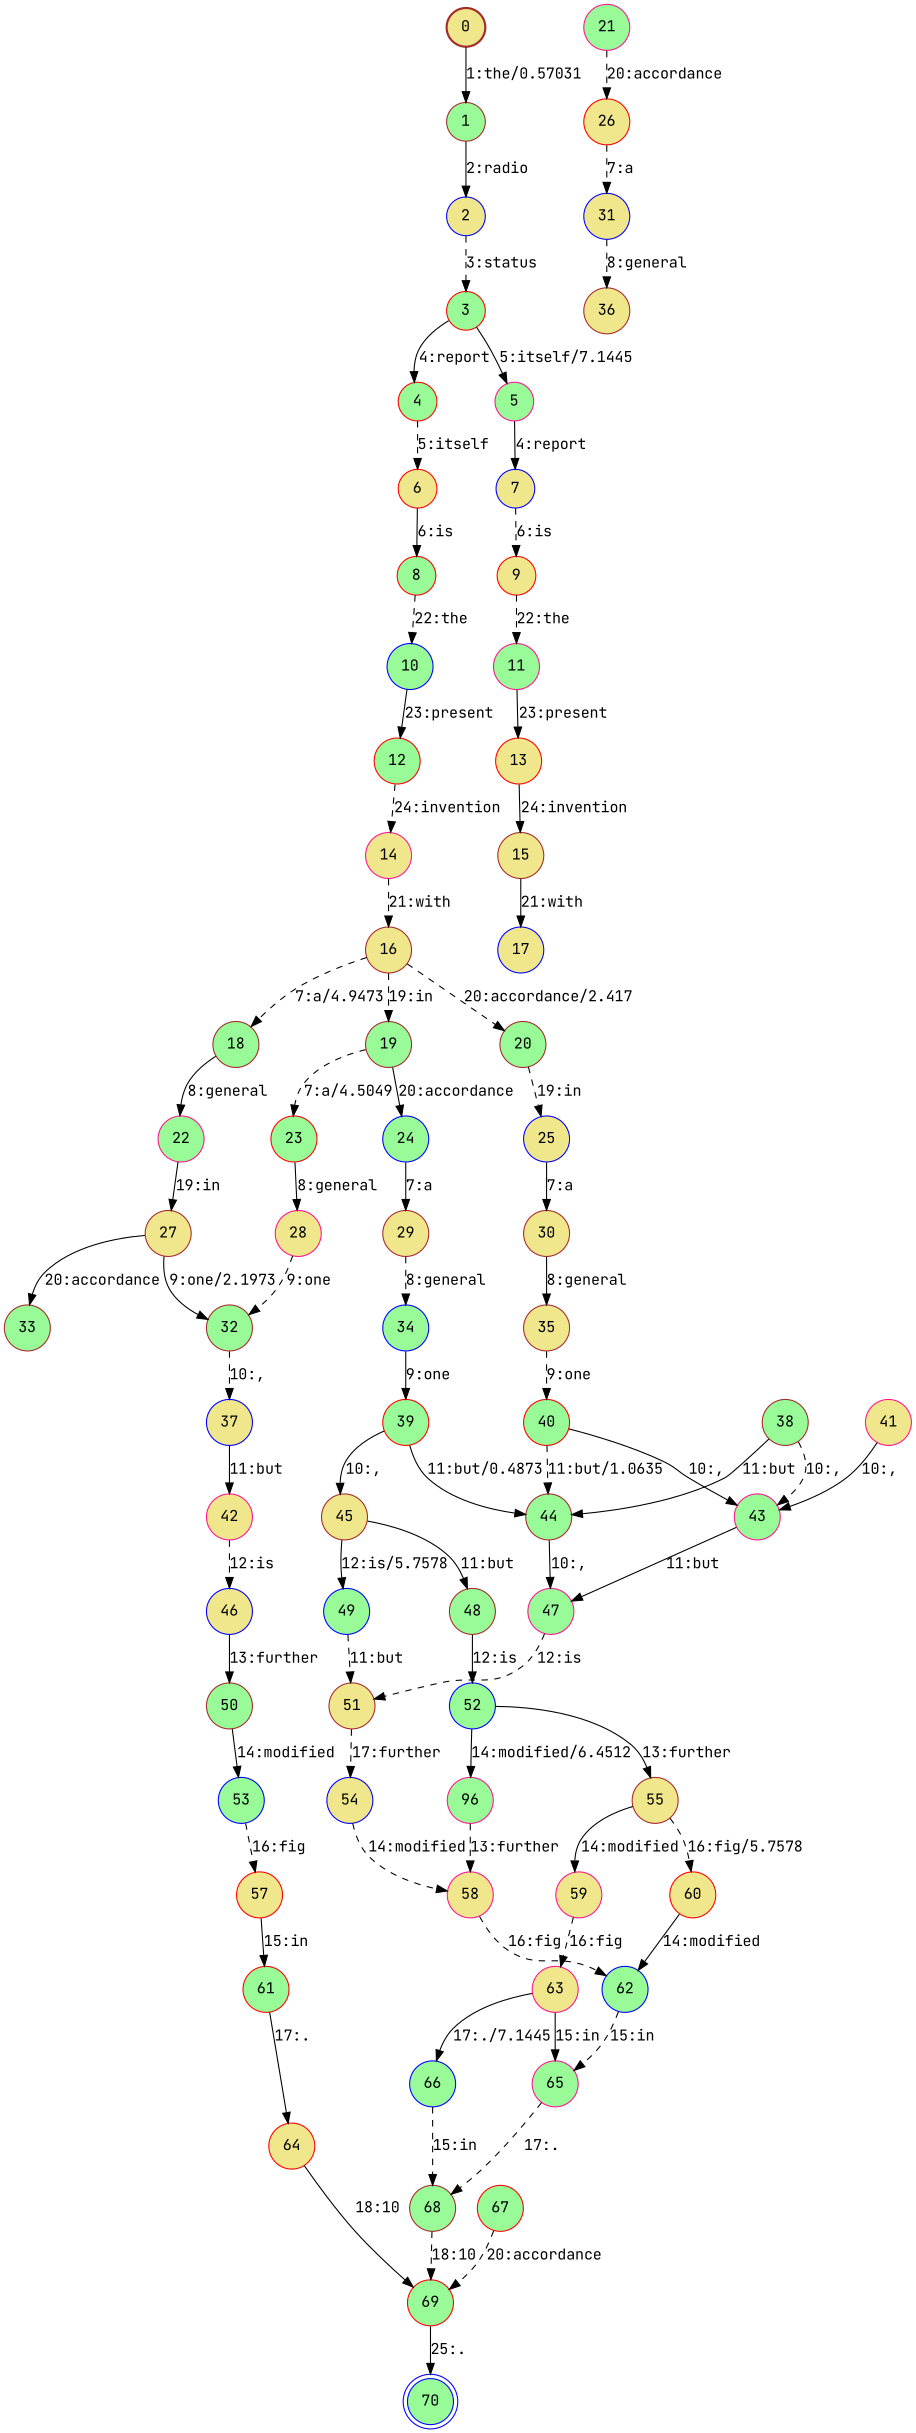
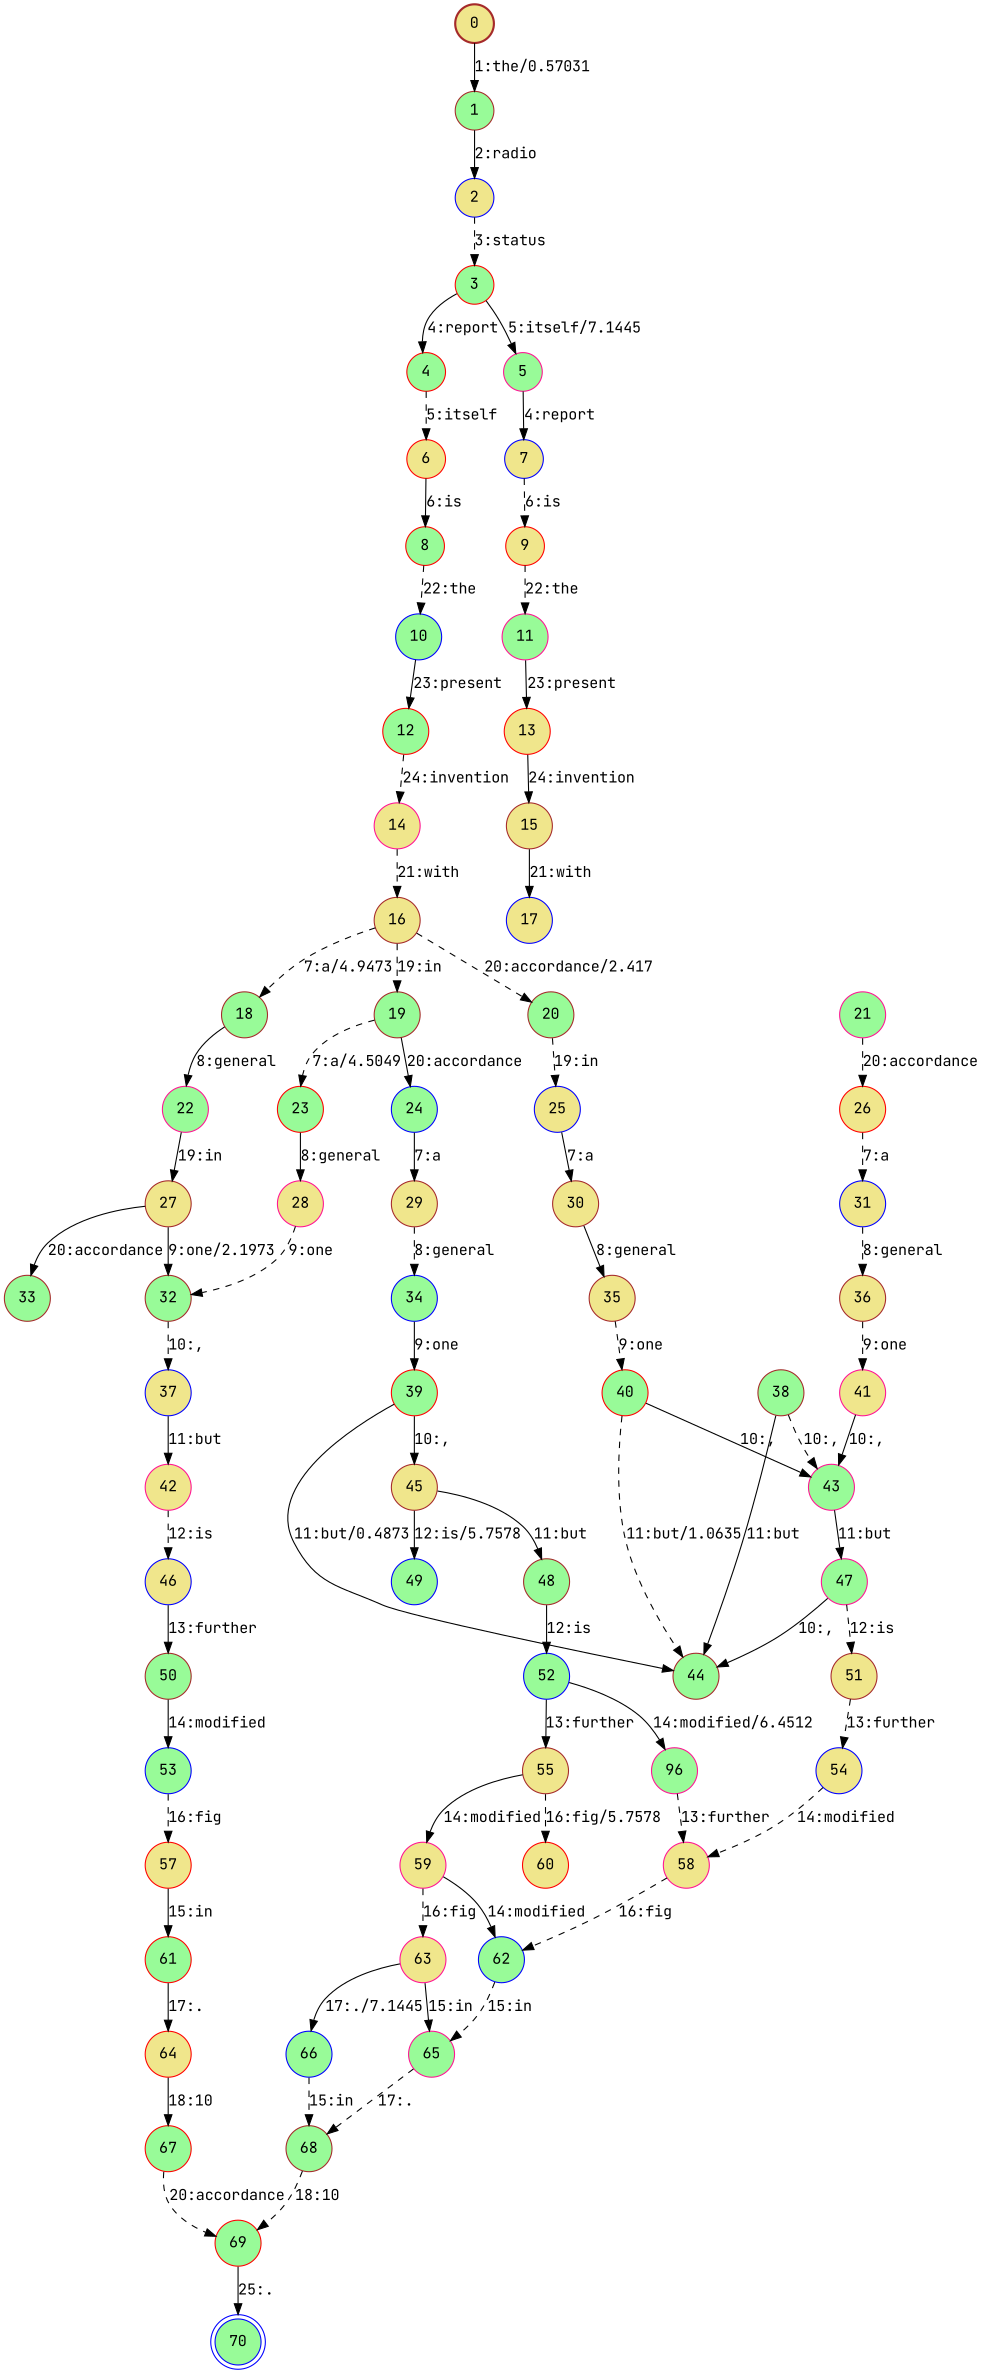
edge "36" -> "41": added, label "9:one"
edge "44" -> "47": reversed
edge "49" -> "51": removed, label "11:but"
edge "51" -> "54": label "17:further" -> "13:further"
edge "60" -> "62": now "59" -> "62"
edge "64" -> "69": now "64" -> "67"
